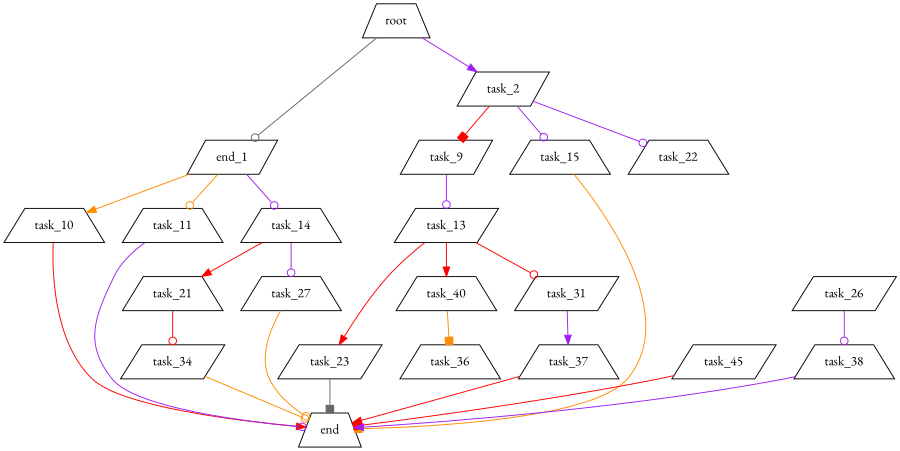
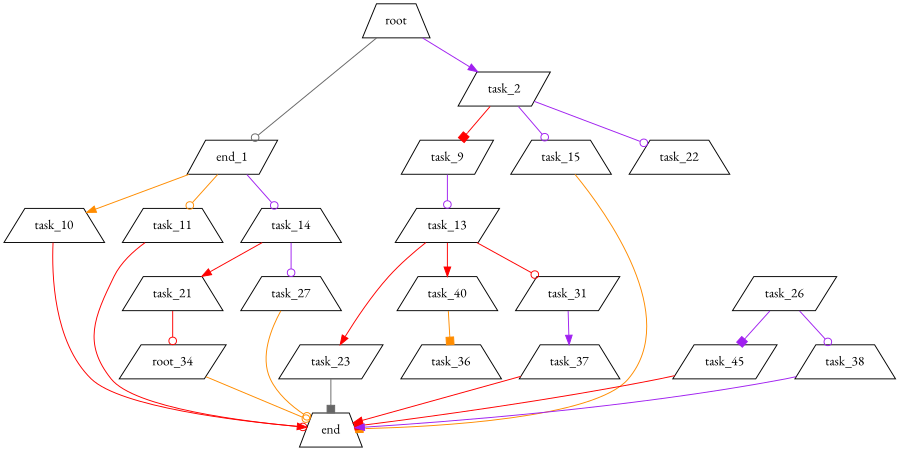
edge "task_26" -> "task_45": added
node "task_34": label "task_34" -> "root_34"
edge "task_11" -> "end": color purple -> red
